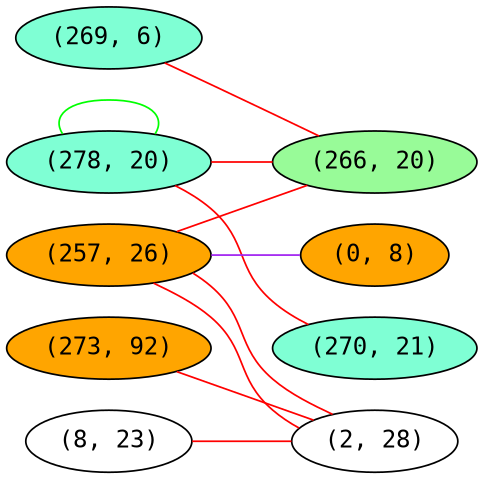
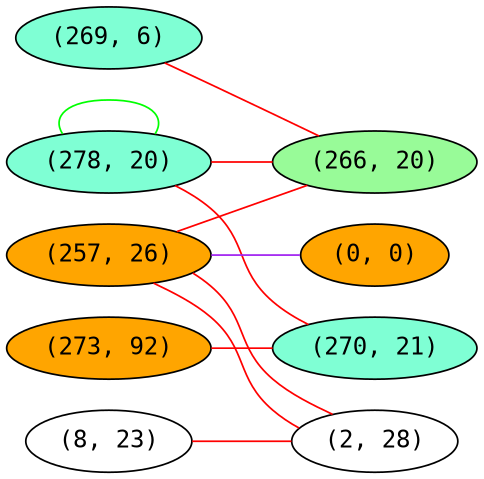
node "(0, 8)": label "(0, 8)" -> "(0, 0)"
edge "(273, 92)" -- "(2, 28)": now "(273, 92)" -- "(270, 21)"
